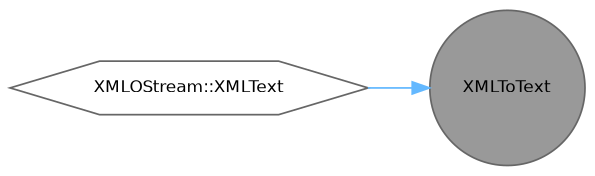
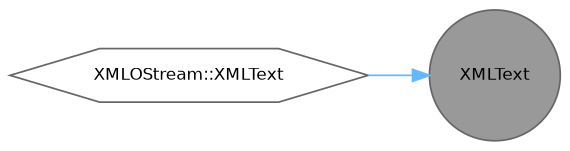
node "XMLToText": label "XMLToText" -> "XMLText"
